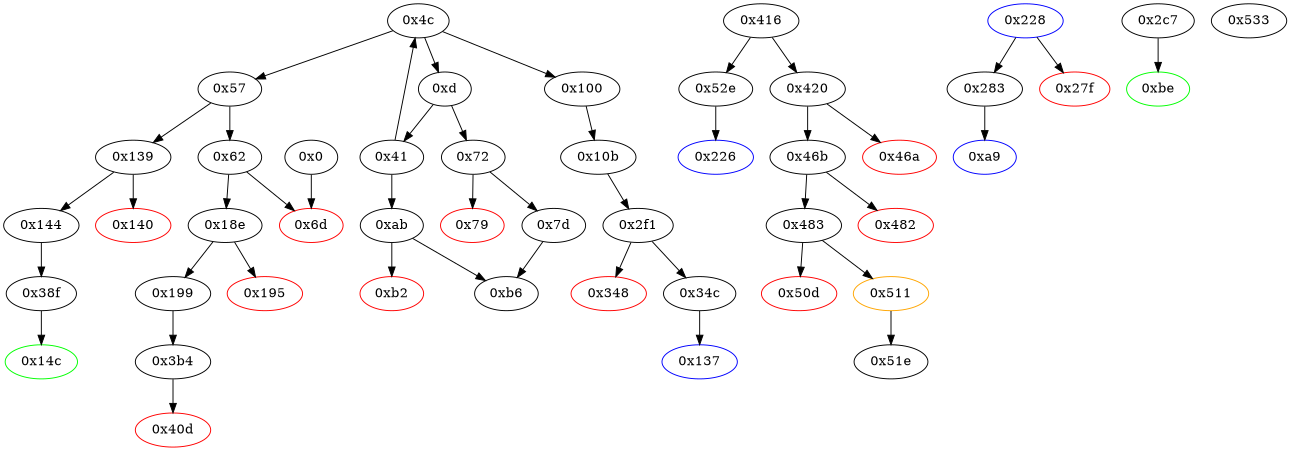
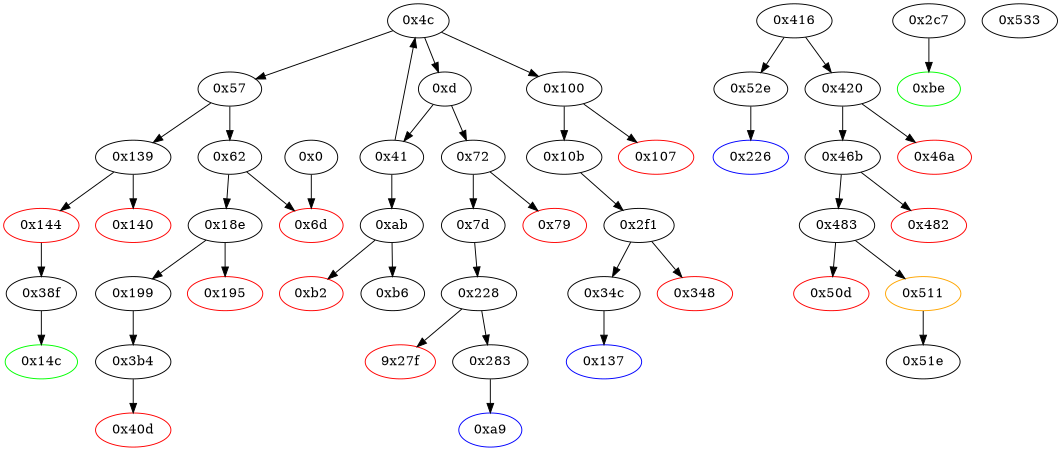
node "0x228": color blue -> black
node "0x27f": label "0x27f" -> "9x27f"
node "0x107": added
node "0x144": color black -> red
edge "0x7d" -> "0xb6": now "0x7d" -> "0x228"
